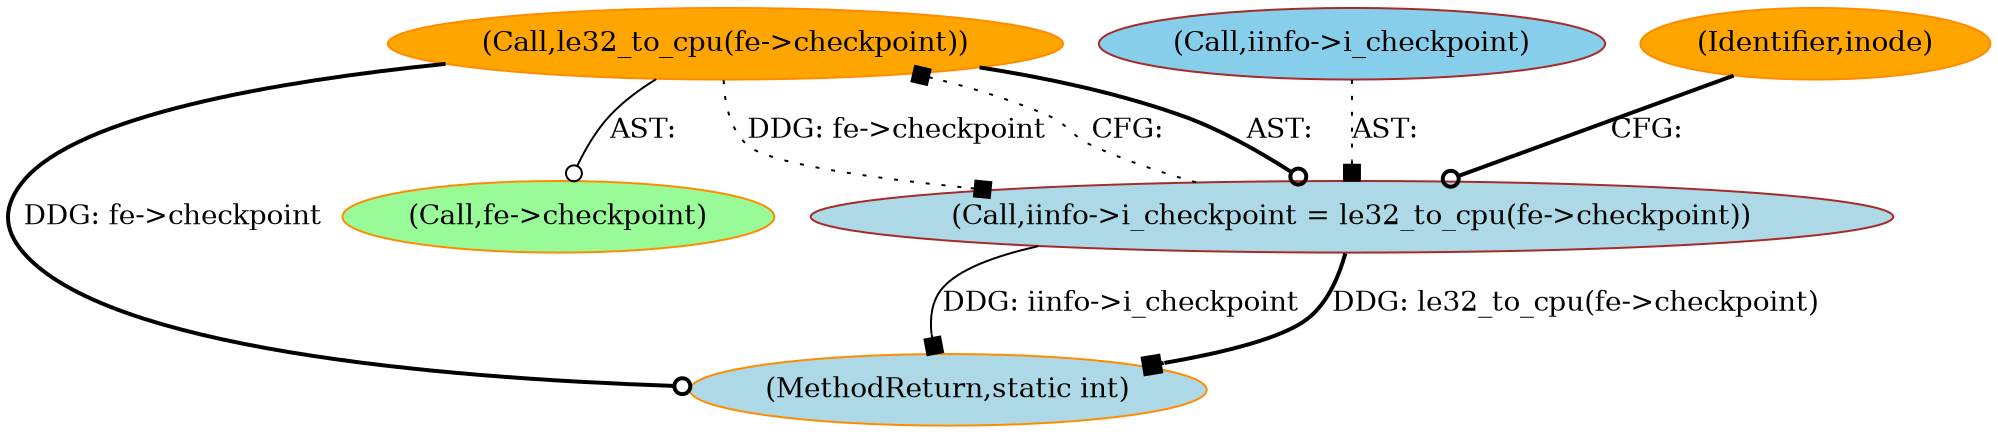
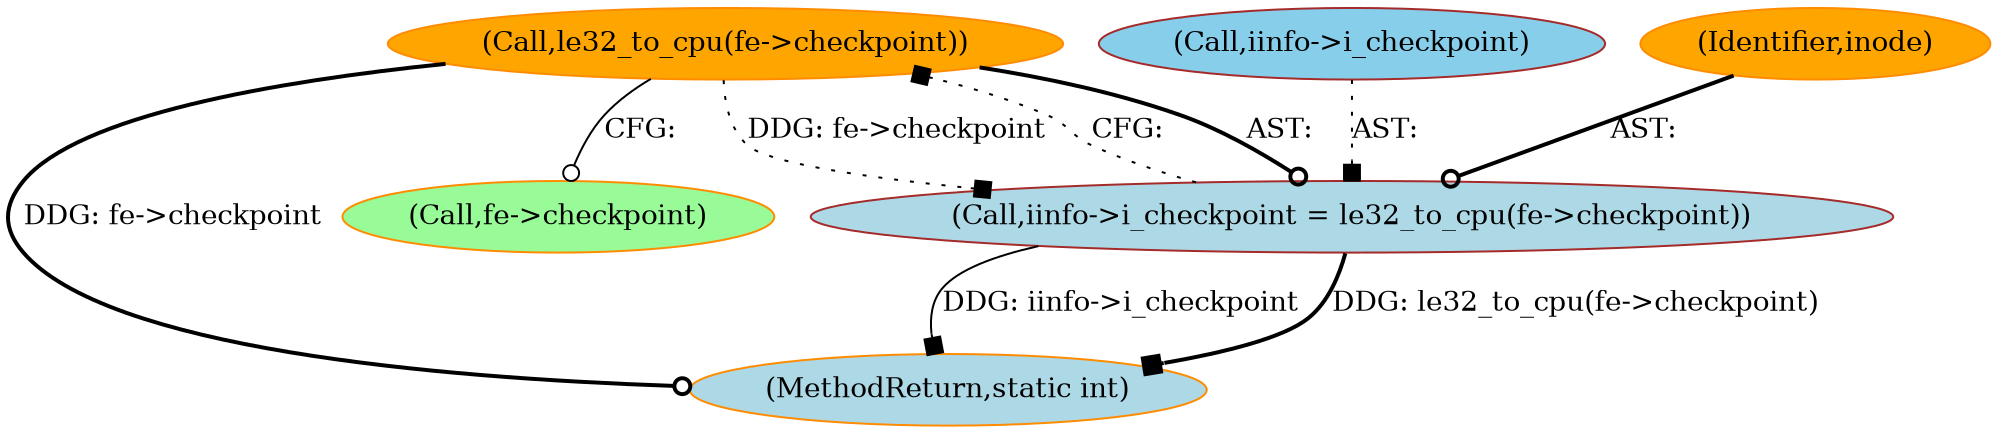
edge "(Call,le32_to_cpu(fe->checkpoint))" -> "(Call,fe->checkpoint)": label "AST: " -> "CFG: "
edge "(Identifier,inode)" -> "(Call,iinfo->i_checkpoint = le32_to_cpu(fe->checkpoint))": label "CFG: " -> "AST: "
